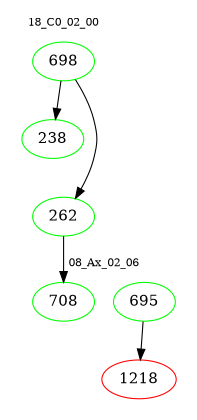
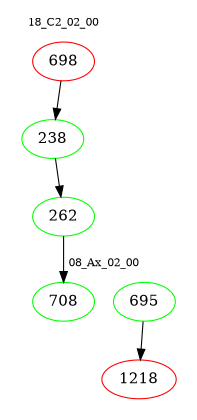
cluster "18_C0_02_00": label "18_C0_02_00" -> "18_C2_02_00"
node "698": color green -> red
edge "698" -> "262": now "238" -> "262"
cluster "08_Ax_02_06": label "08_Ax_02_06" -> "08_Ax_02_00"
